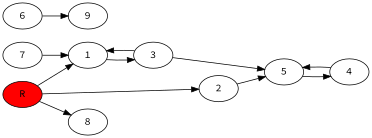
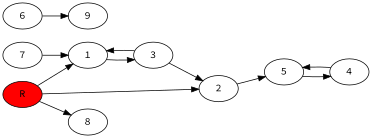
edge "3" -> "5": now "3" -> "2"
